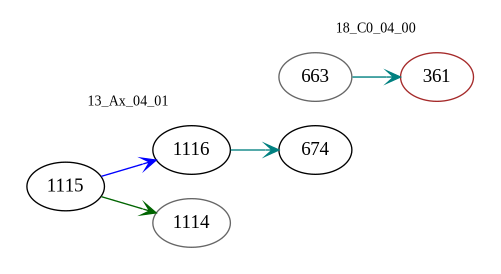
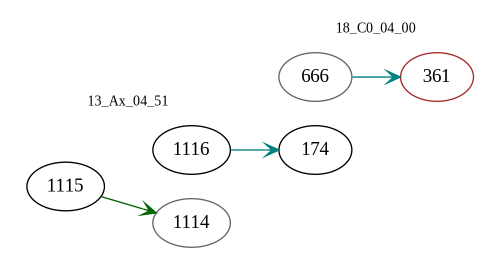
node "663": label "663" -> "666"
cluster "13_Ax_04_01": label "13_Ax_04_01" -> "13_Ax_04_51"
node "674": label "674" -> "174"
edge "1115" -> "1116": removed
